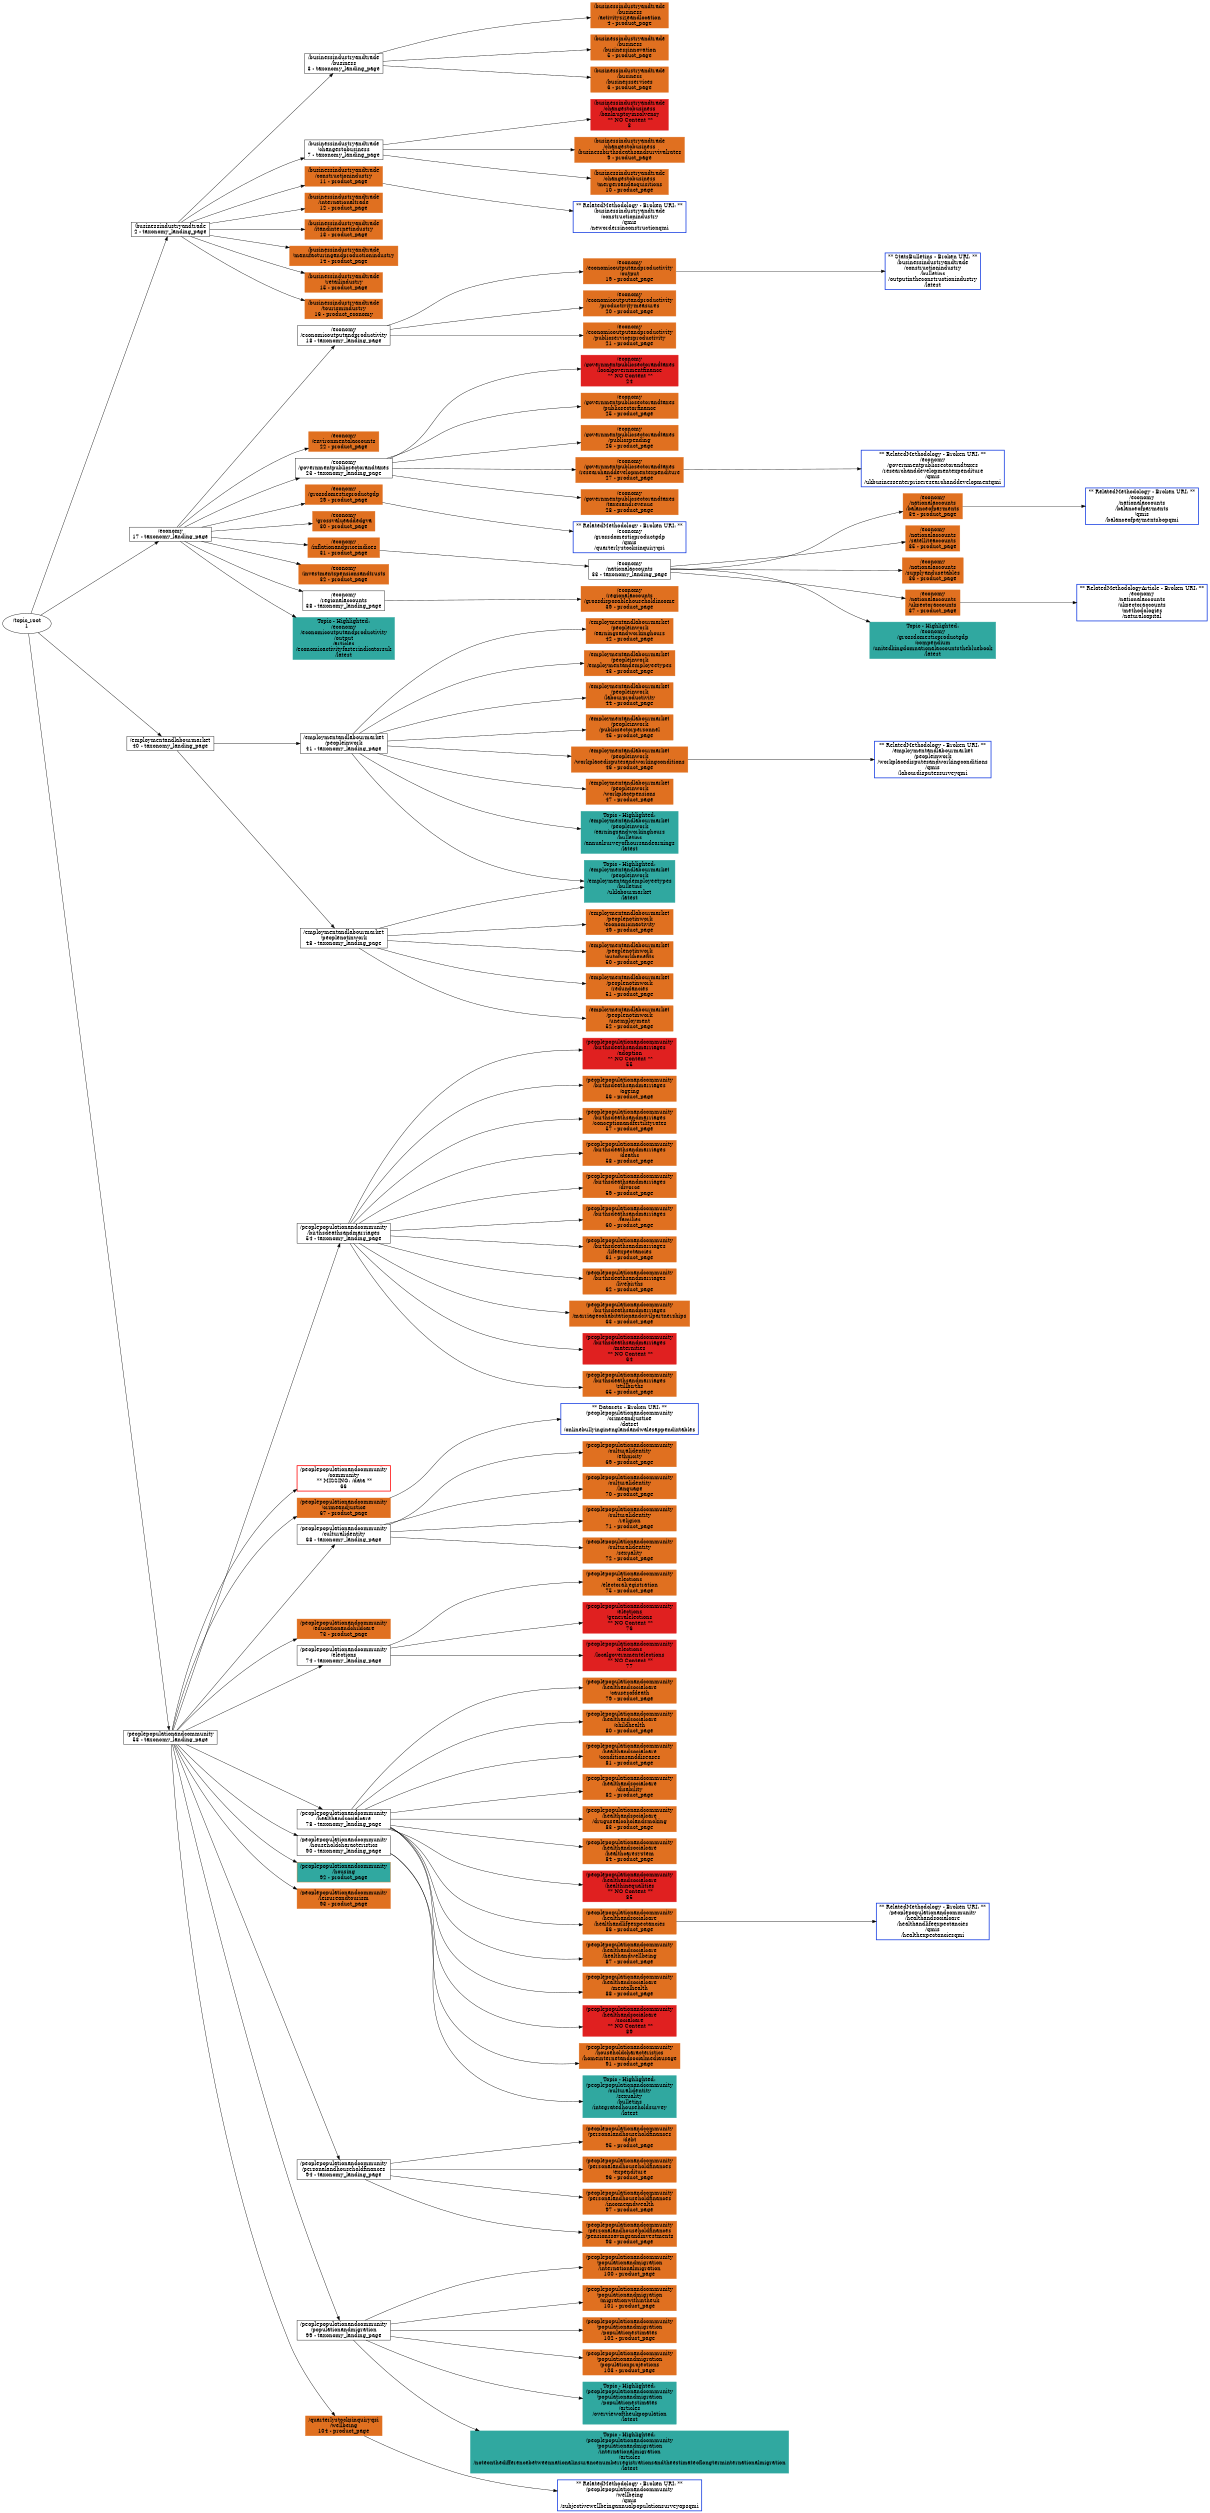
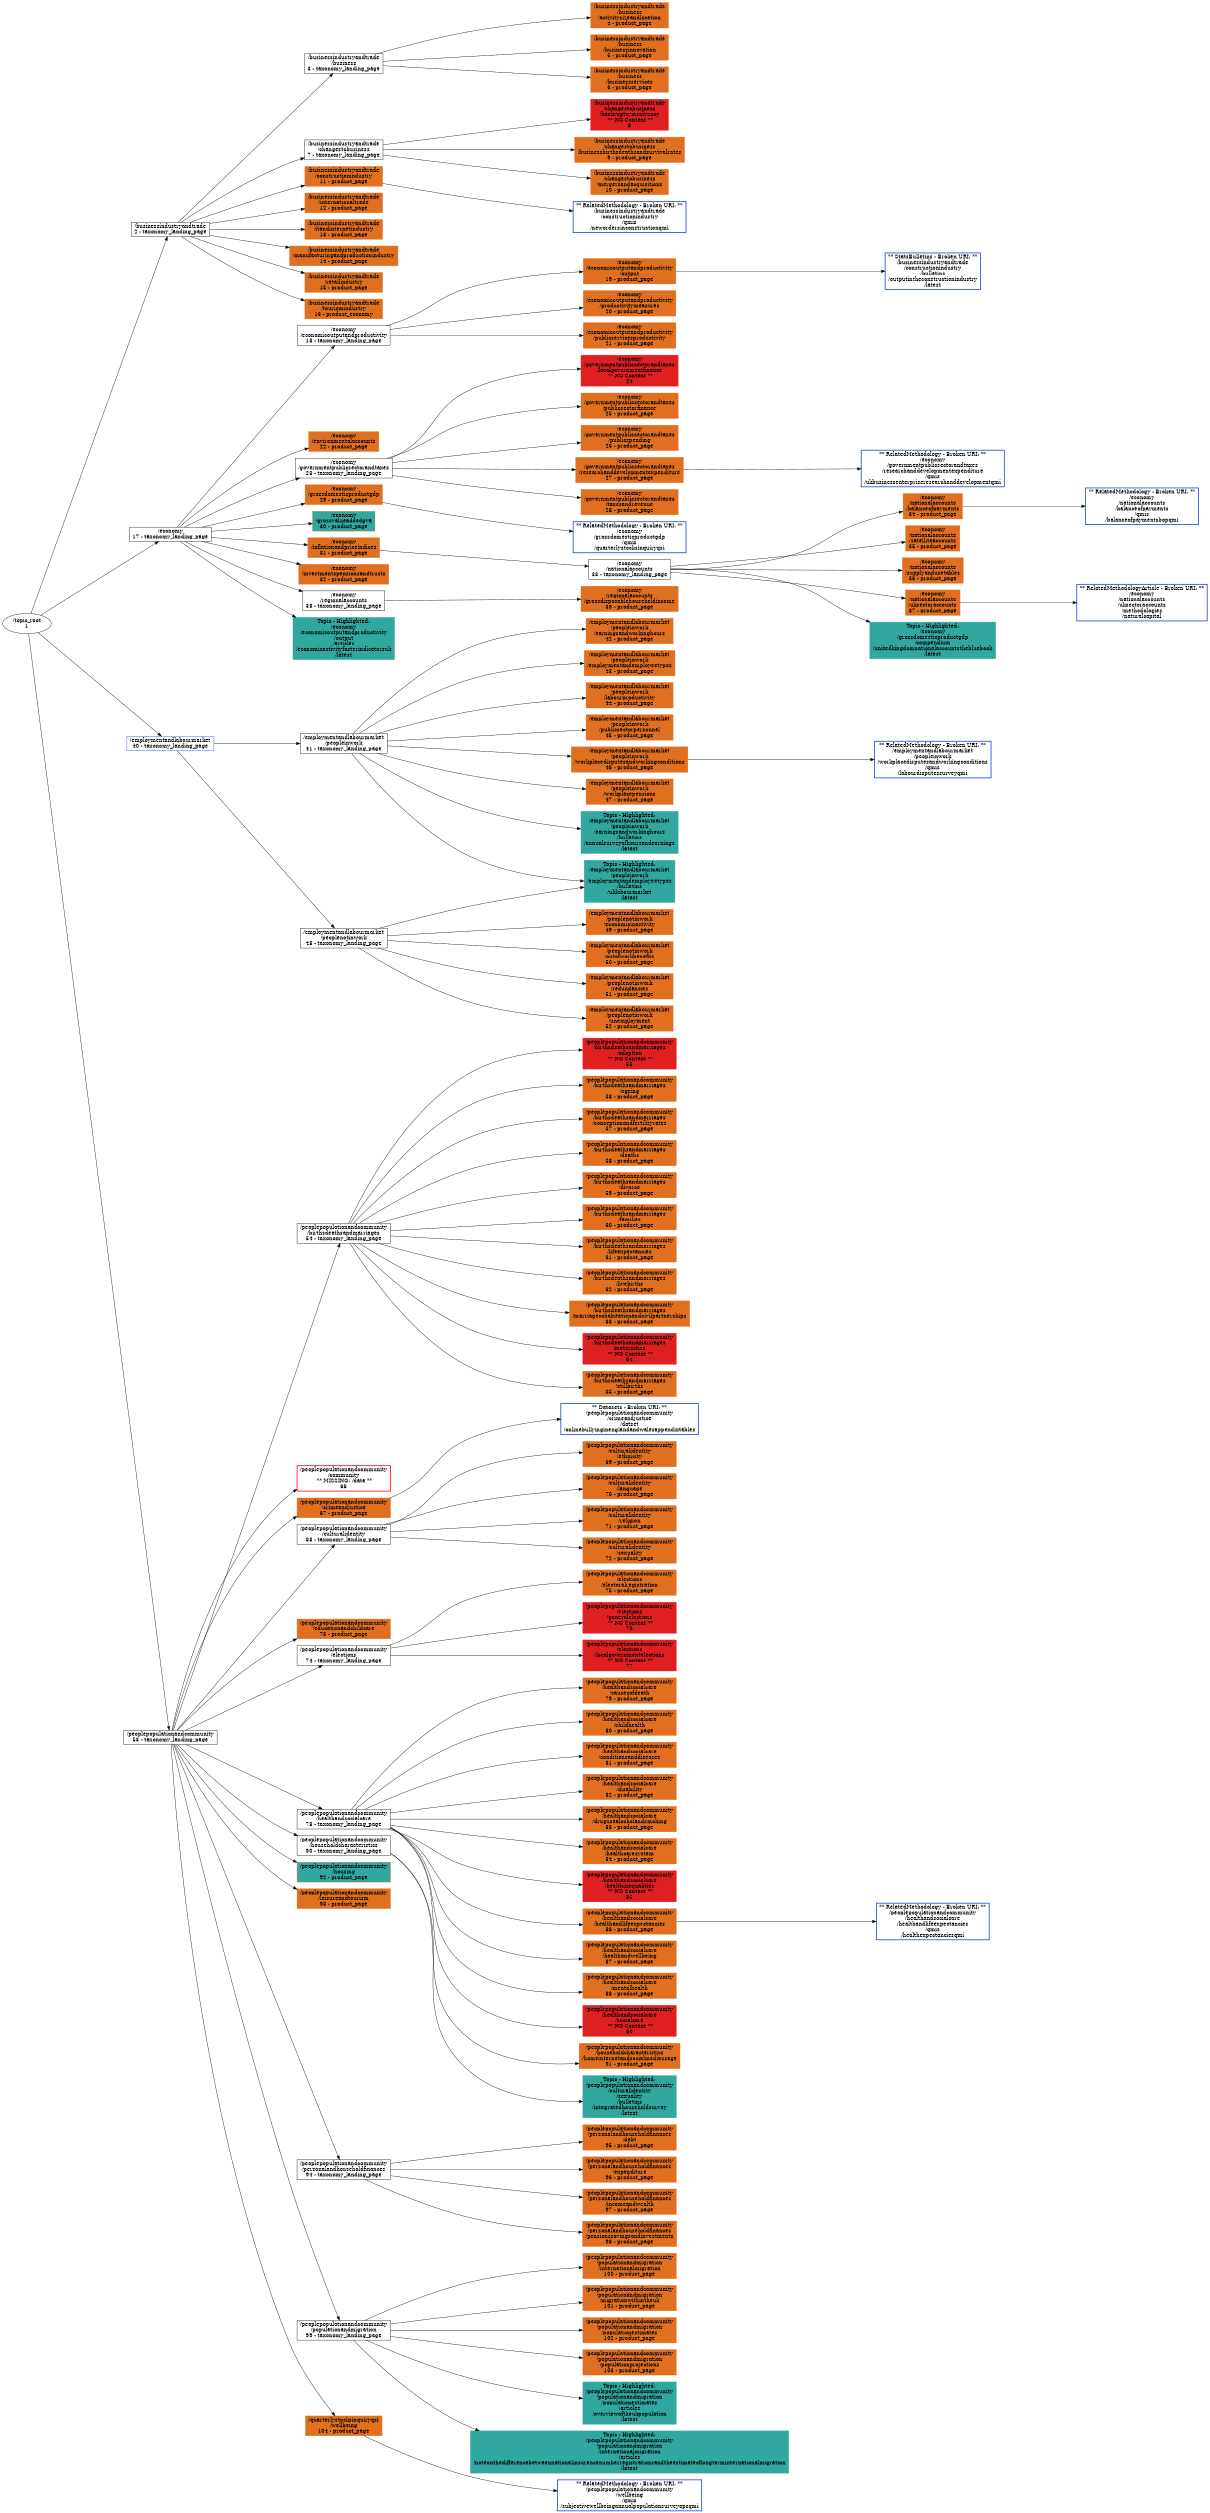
node "/economy /grossvalueaddedgva 30 - product_page": fillcolor #e07020 -> #30a8a0
node "/employmentandlabourmarket 40 - taxonomy_landing_page": color black -> #1038e0
